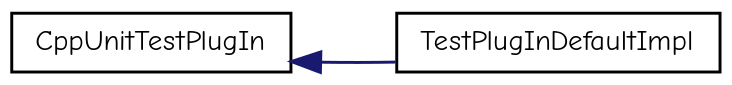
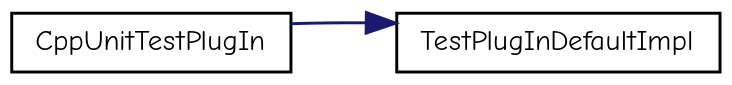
edge "TestPlugInDefaultImpl" -> "CppUnitTestPlugIn": reversed
